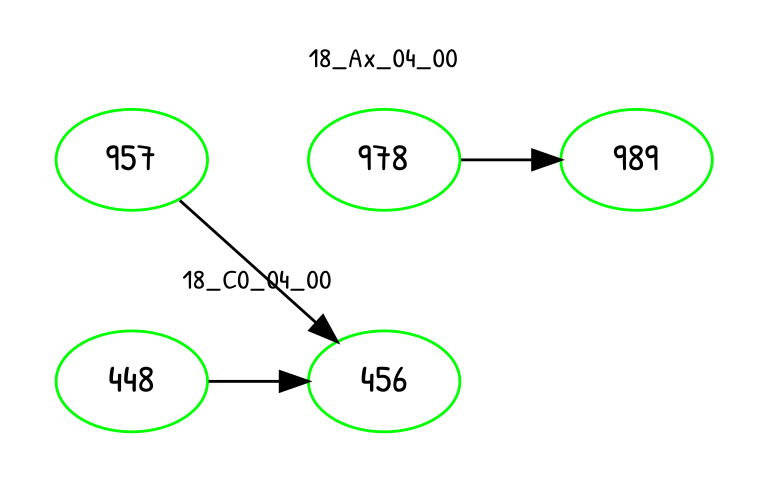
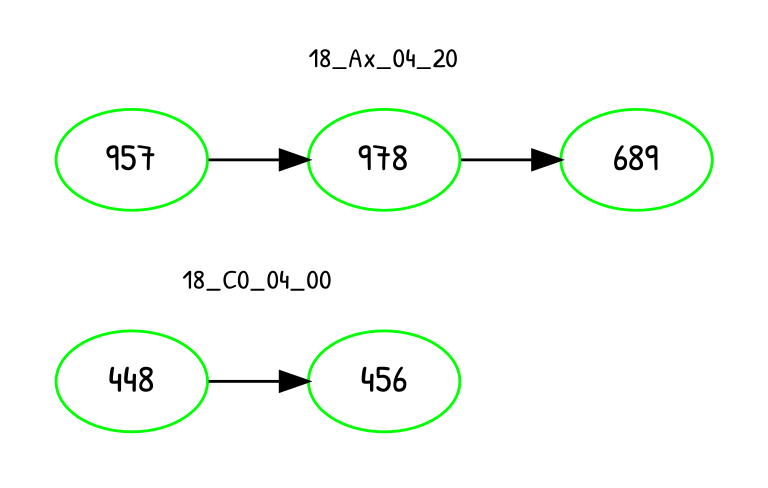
cluster "18_Ax_04_00": label "18_Ax_04_00" -> "18_Ax_04_20"
node "989": label "989" -> "689"
edge "957" -> "456": now "957" -> "978"
